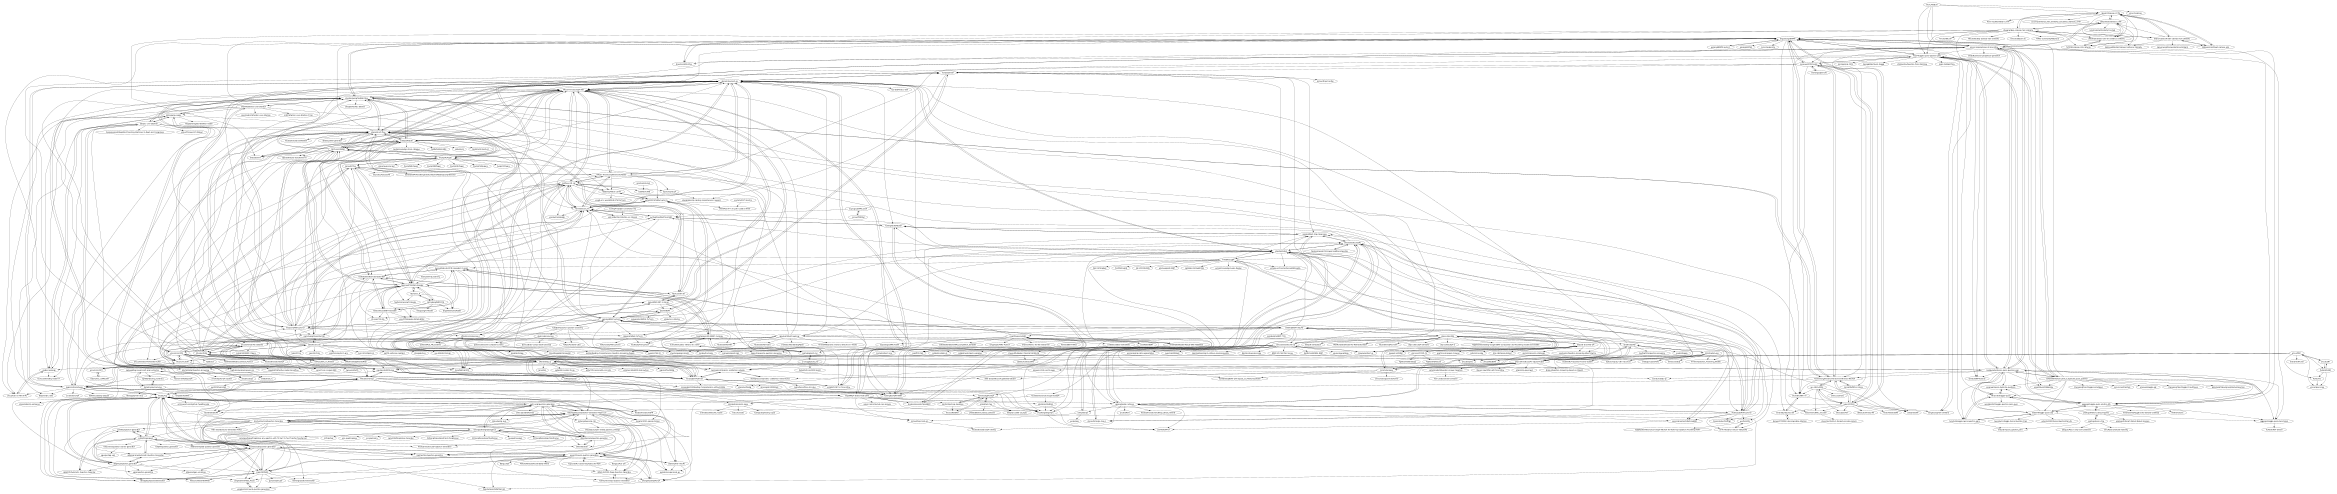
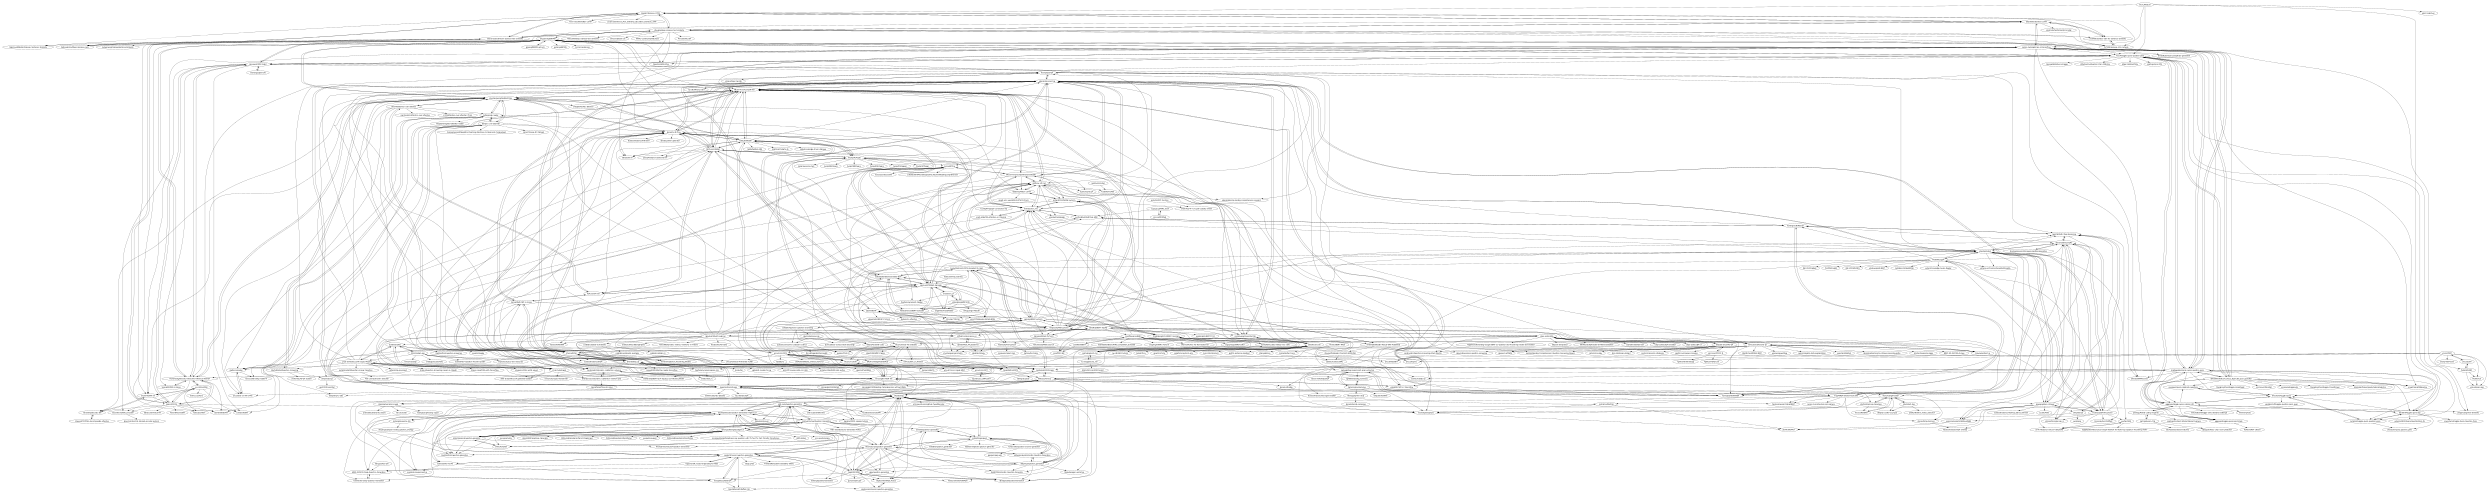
node "baidu/AnyQ": removed
edge "seanie12/neural-question-generation" -> "awslabs/unsupervised-qa": removed
